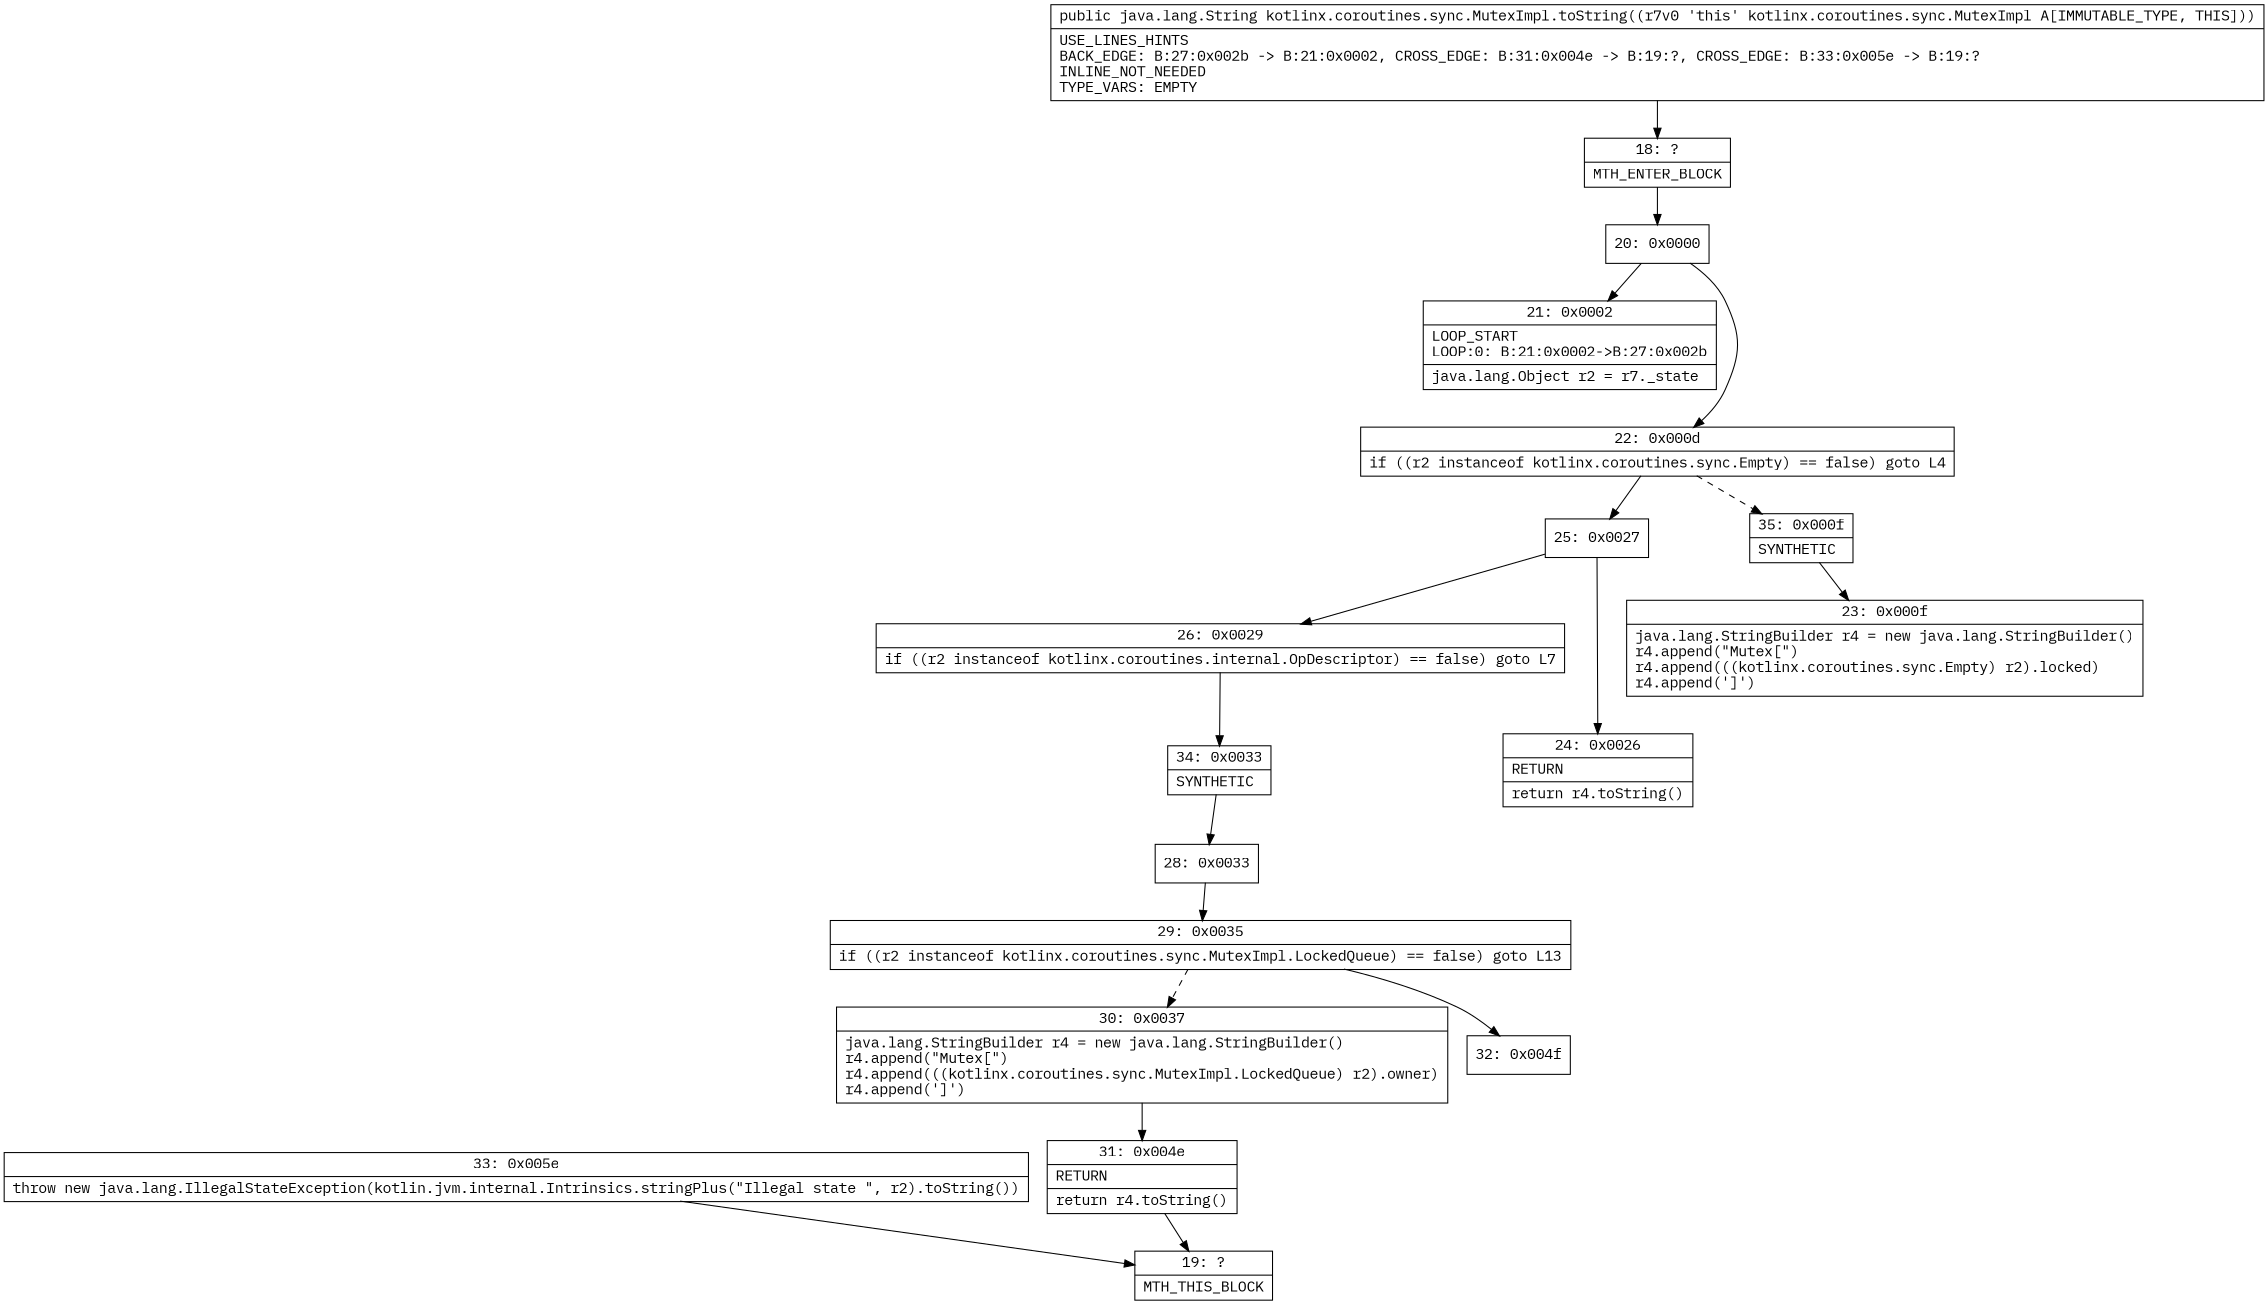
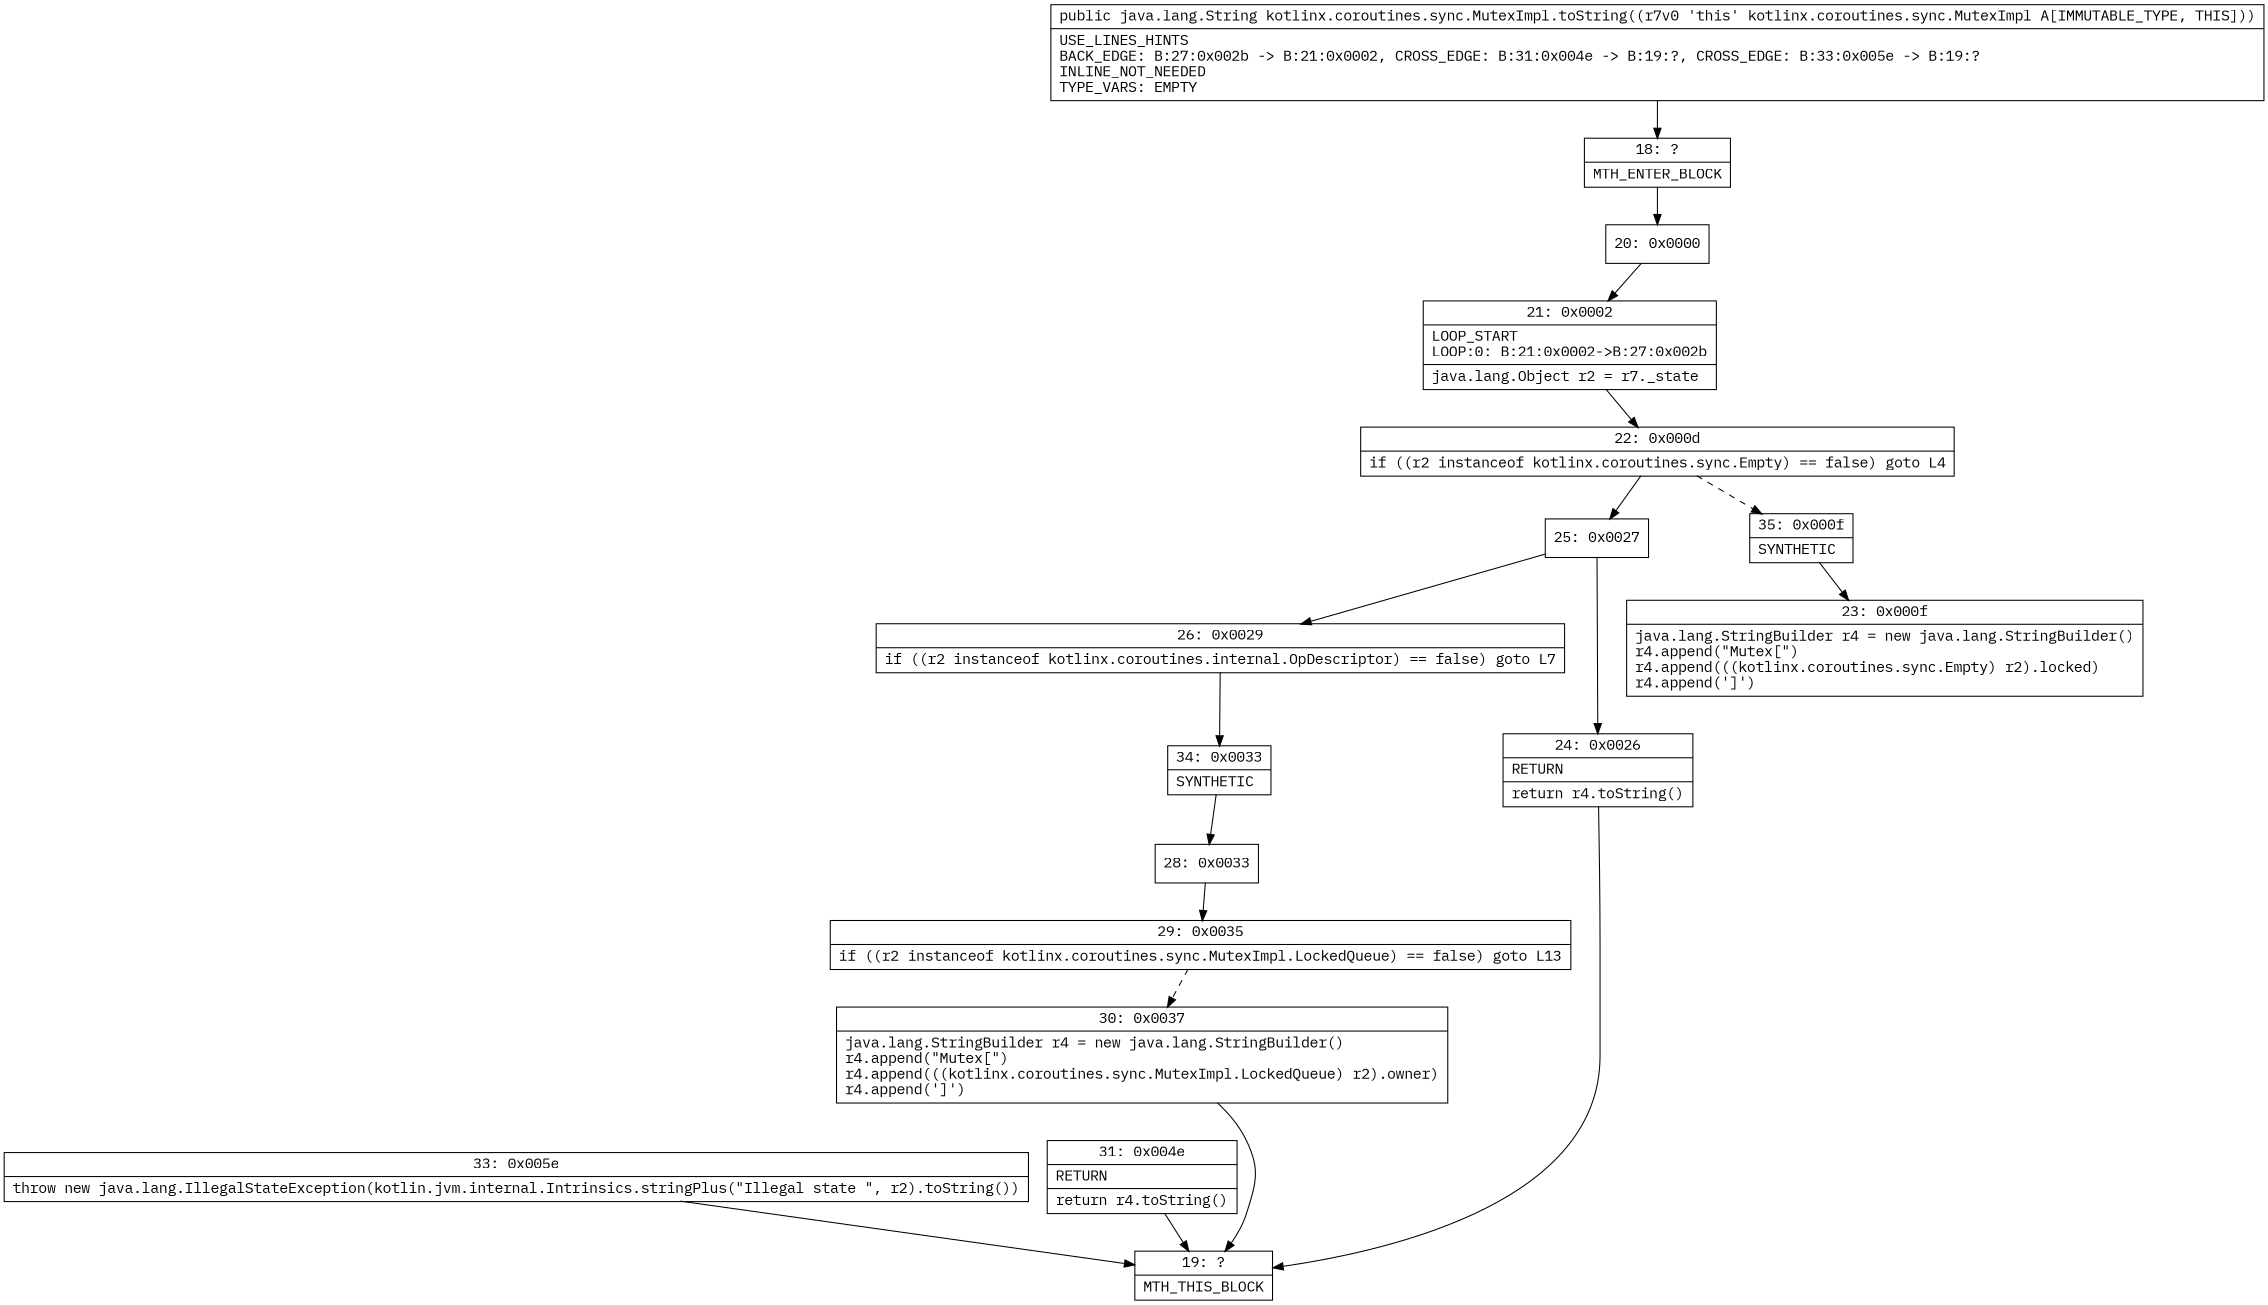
edge "20: 0x0000" -> "22: 0x000d": now "21: 0x0002" -> "22: 0x000d"
node "32: 0x004f": removed
edge "30: 0x0037" -> "31: 0x004e": now "30: 0x0037" -> "19: ?"
edge "24: 0x0026" -> "19: ?": added
